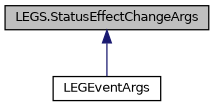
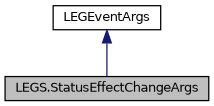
edge "LEGEventArgs" -> "LEGS.StatusEffectChangeArgs": reversed
